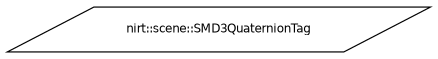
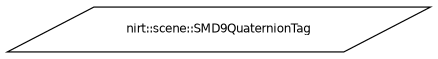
node "nirt::scene::SMD3QuaternionTag": label "nirt::scene::SMD3QuaternionTag" -> "nirt::scene::SMD9QuaternionTag"
